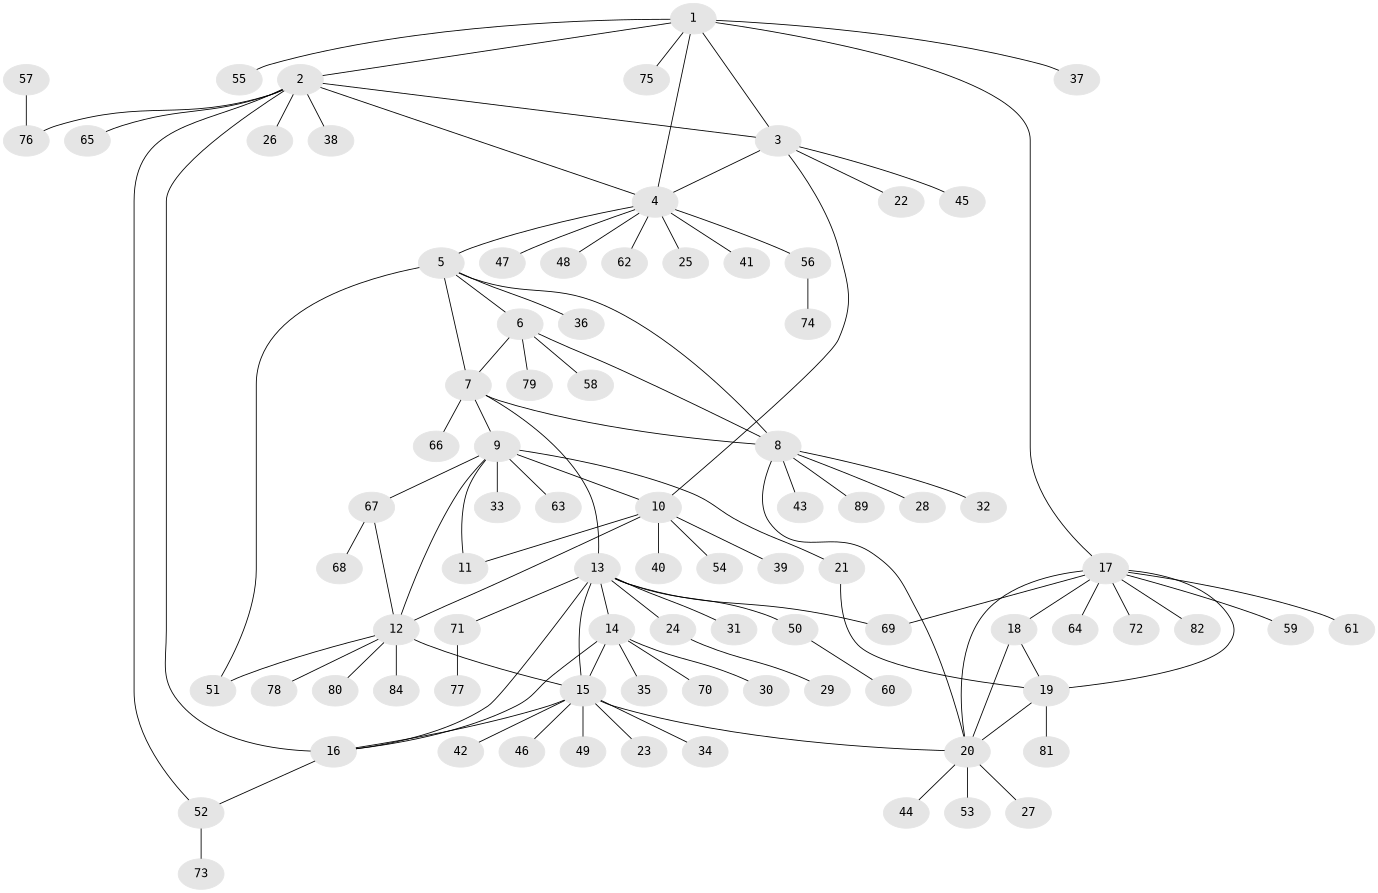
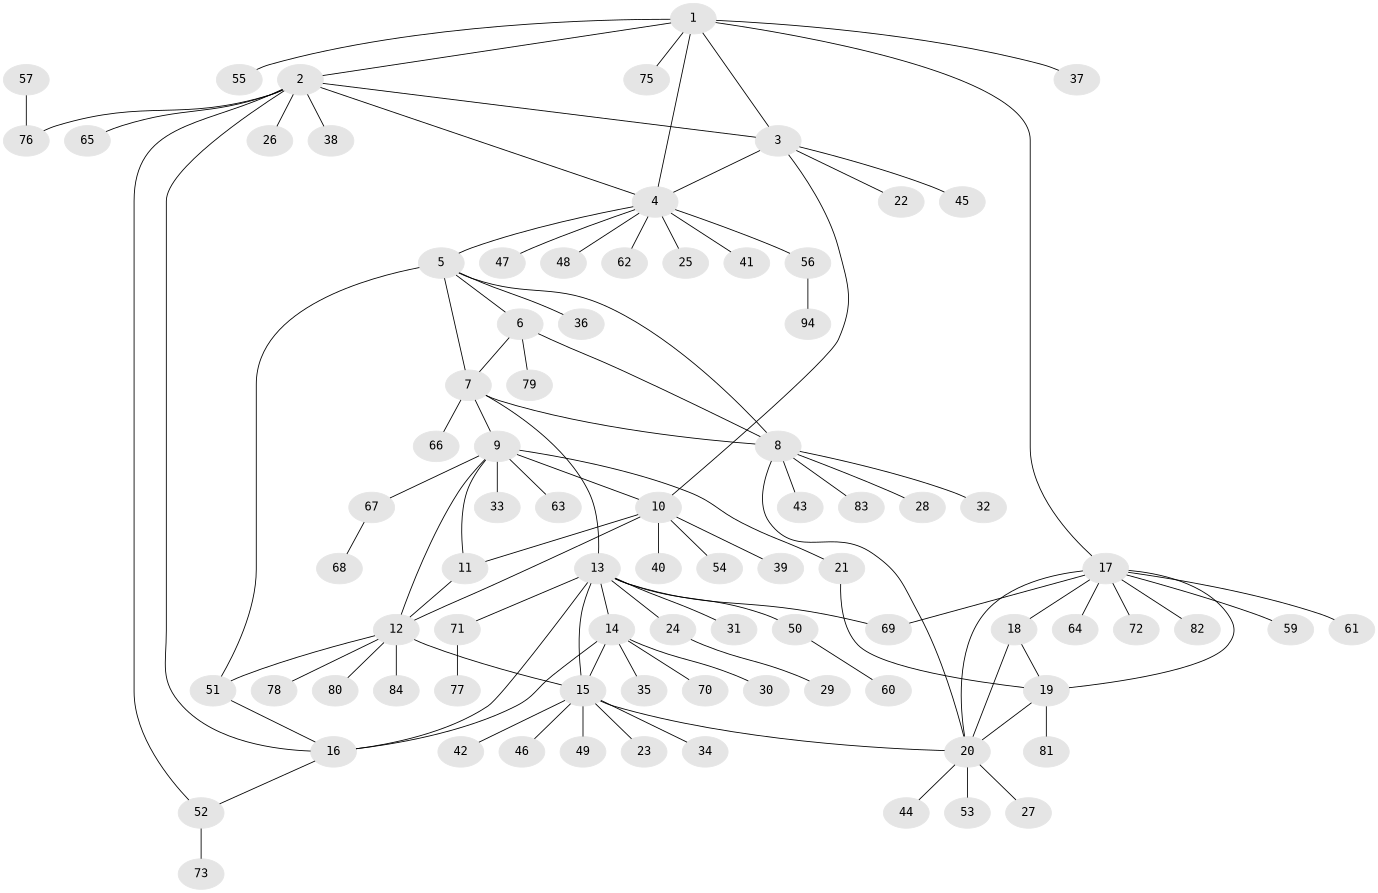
node "74": label "74" -> "94"
node "58": removed
node "89": label "89" -> "83"
edge "67" -- "12": now "11" -- "12"
edge "15" -- "16": now "51" -- "16"
